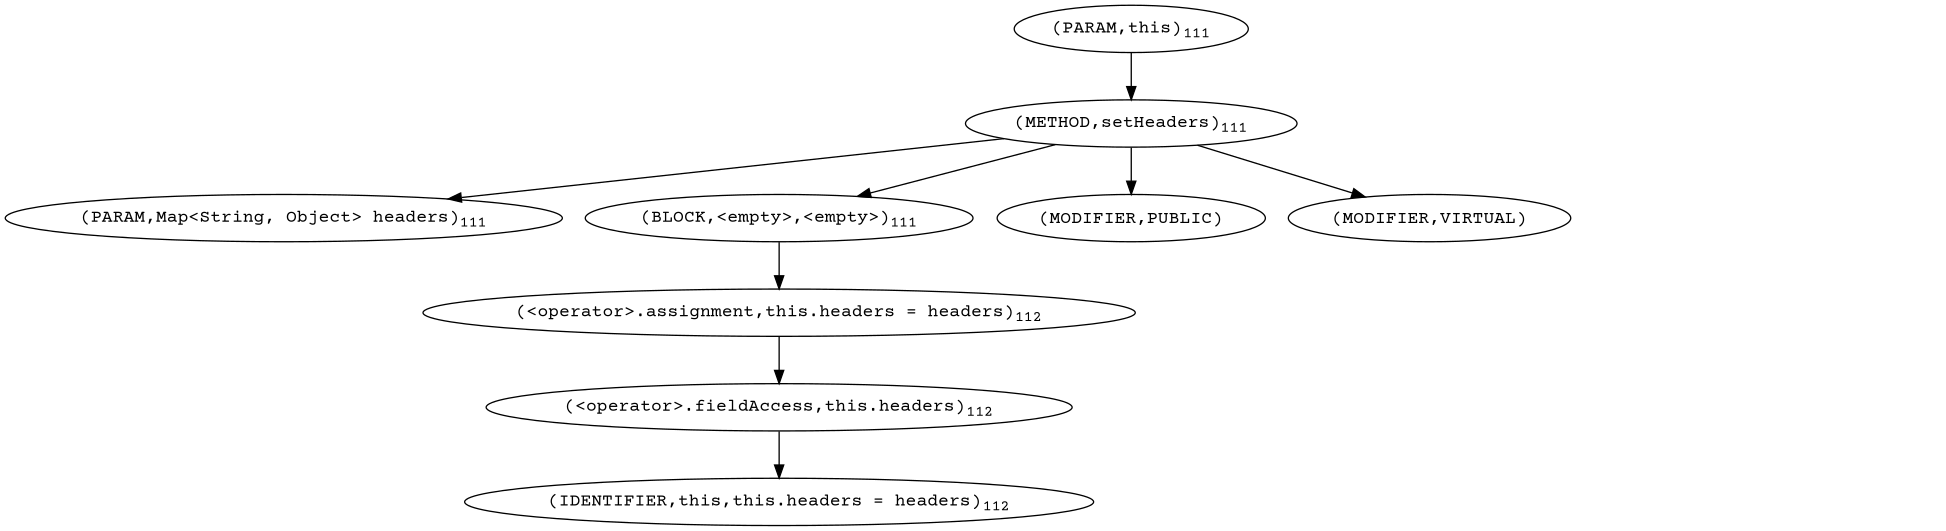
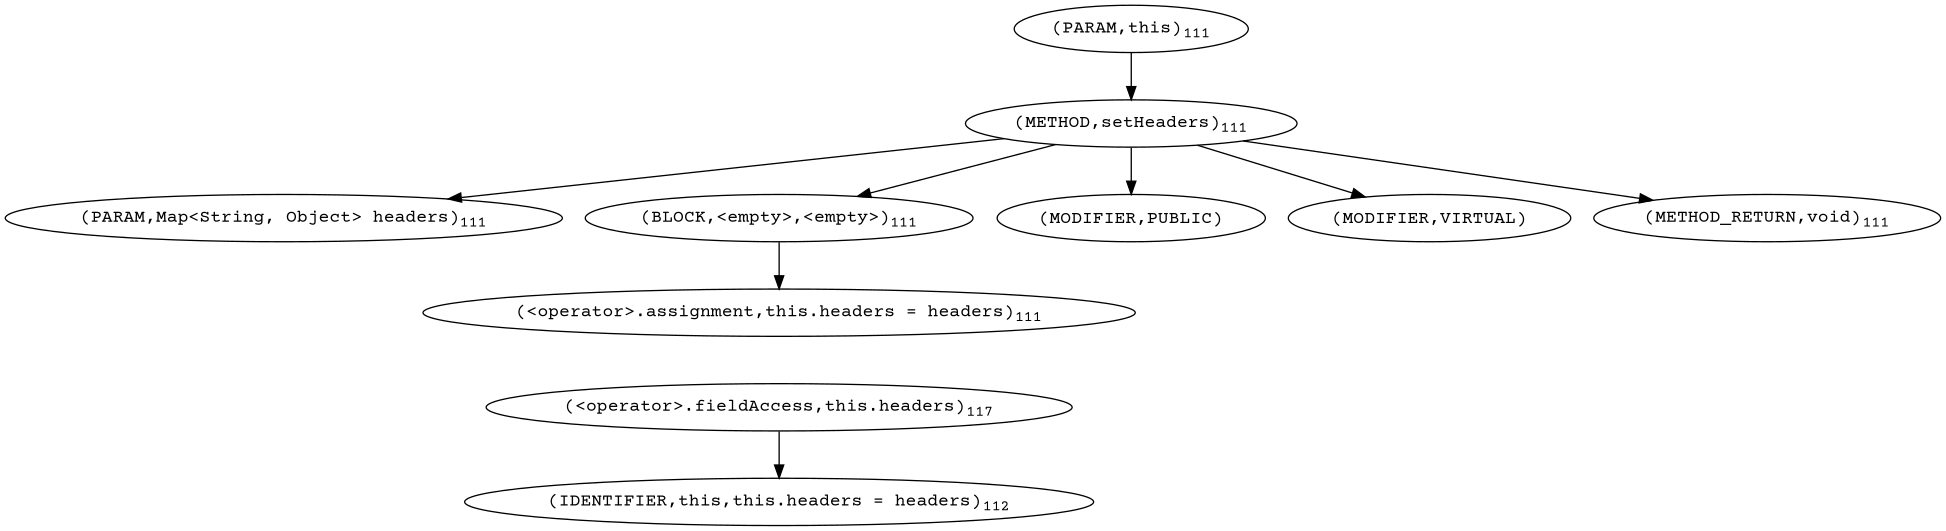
node "(METHOD_RETURN,void)": added
node "(<operator>.assignment,this.headers = headers)": text "112" -> "111"
edge "(<operator>.assignment,this.headers = headers)" -> "(<operator>.fieldAccess,this.headers)": removed
node "(<operator>.fieldAccess,this.headers)": text "112" -> "117"
